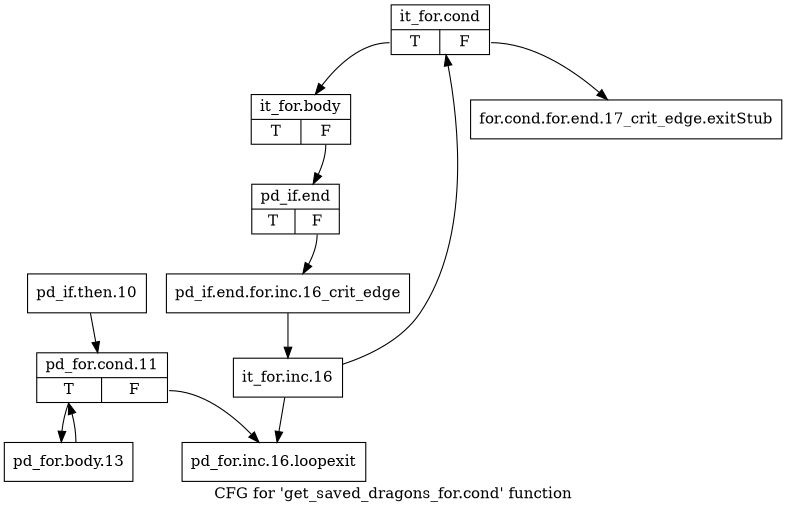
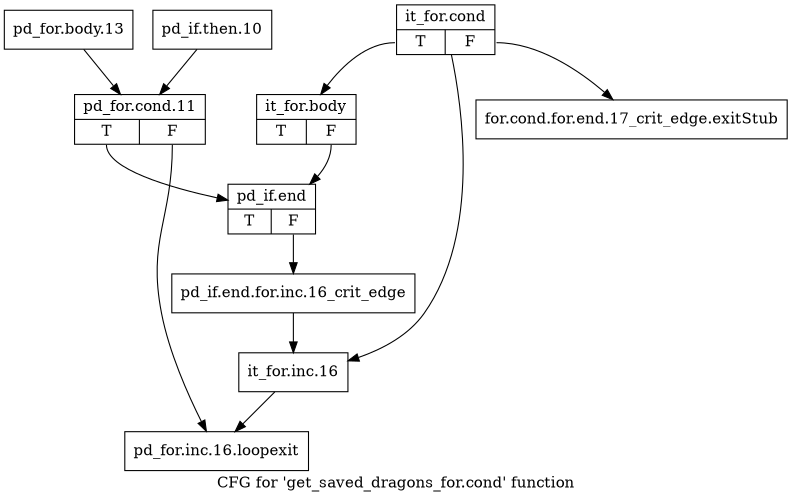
edge "it_for.inc.16" -> "it_for.cond": reversed
edge "pd_for.cond.11" -> "pd_for.body.13": now "pd_for.cond.11" -> "pd_if.end"
